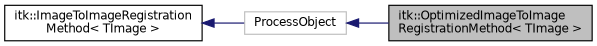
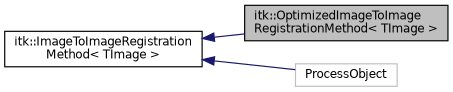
edge "itk::OptimizedImageToImage RegistrationMethod< TImage >" -> "ProcessObject": now "itk::OptimizedImageToImage RegistrationMethod< TImage >" -> "itk::ImageToImageRegistration Method< TImage >"
